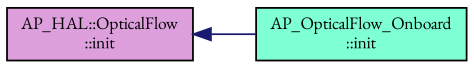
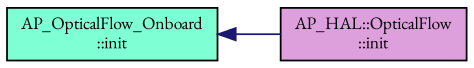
edge "AP_OpticalFlow_Onboard ::init" -> "AP_HAL::OpticalFlow ::init": reversed
